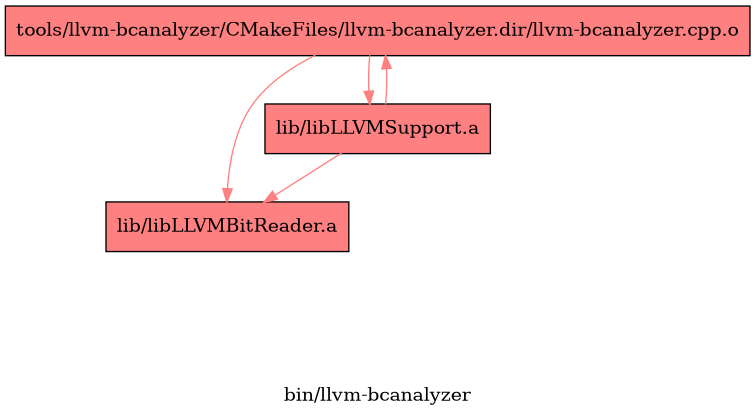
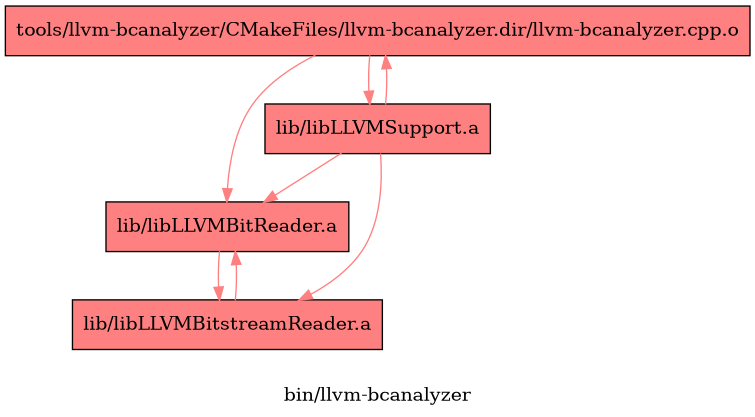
node "lib/libLLVMBitstreamReader.a": added
